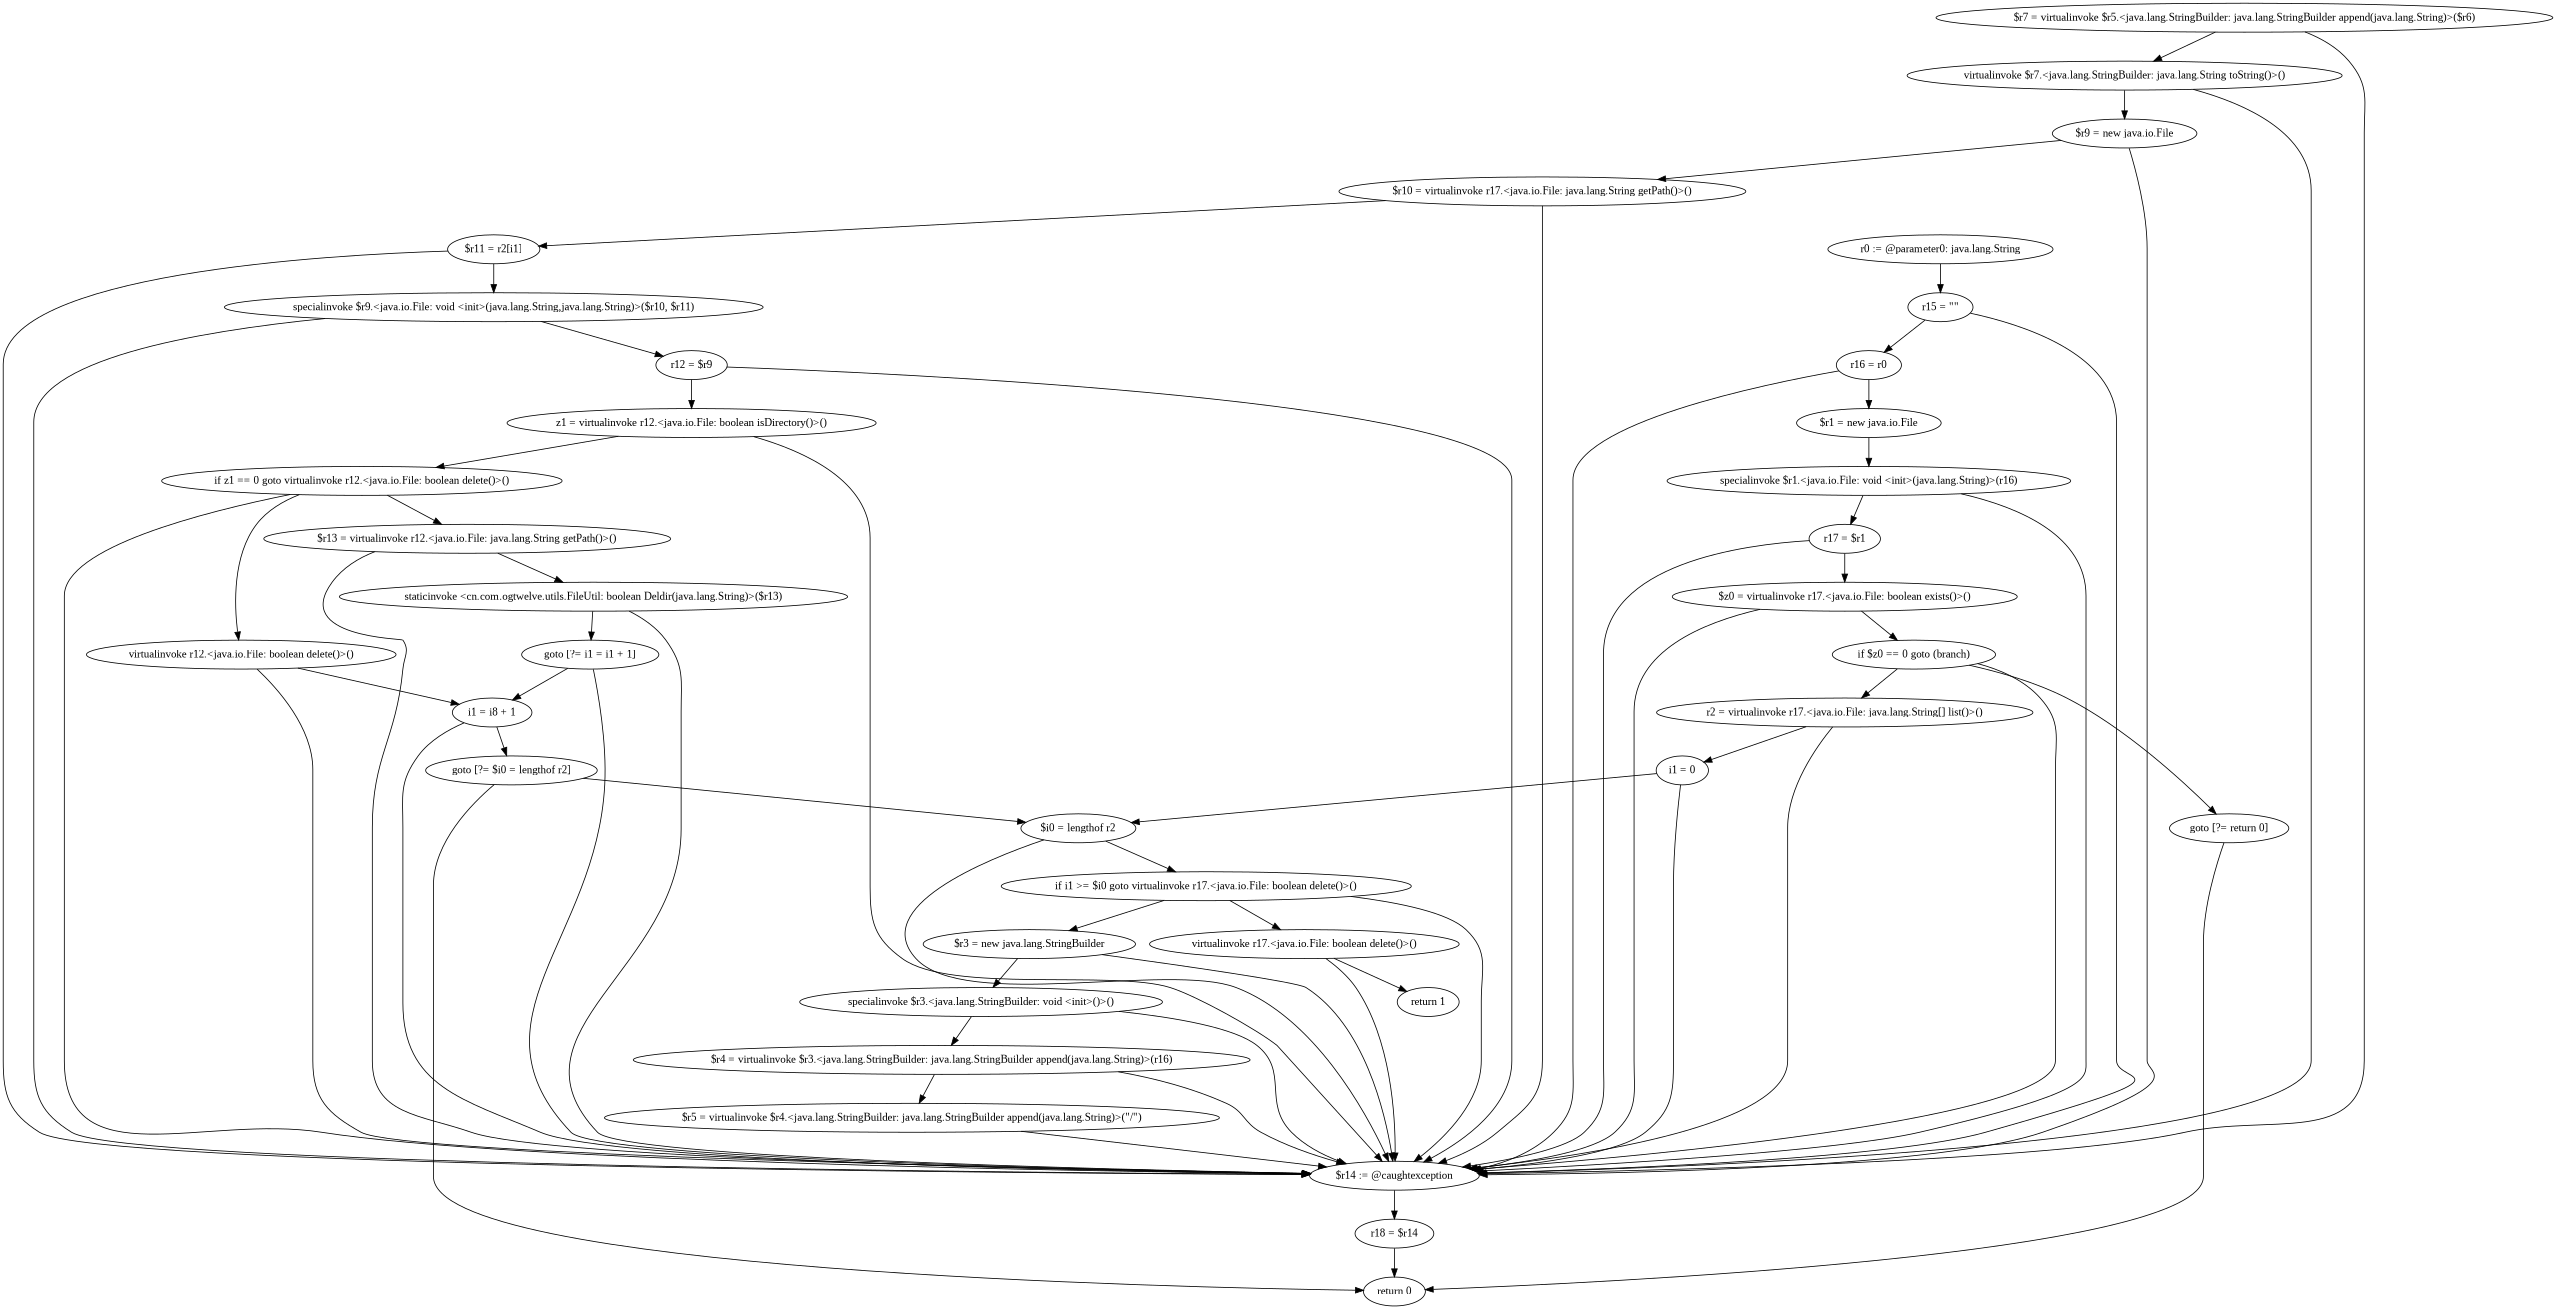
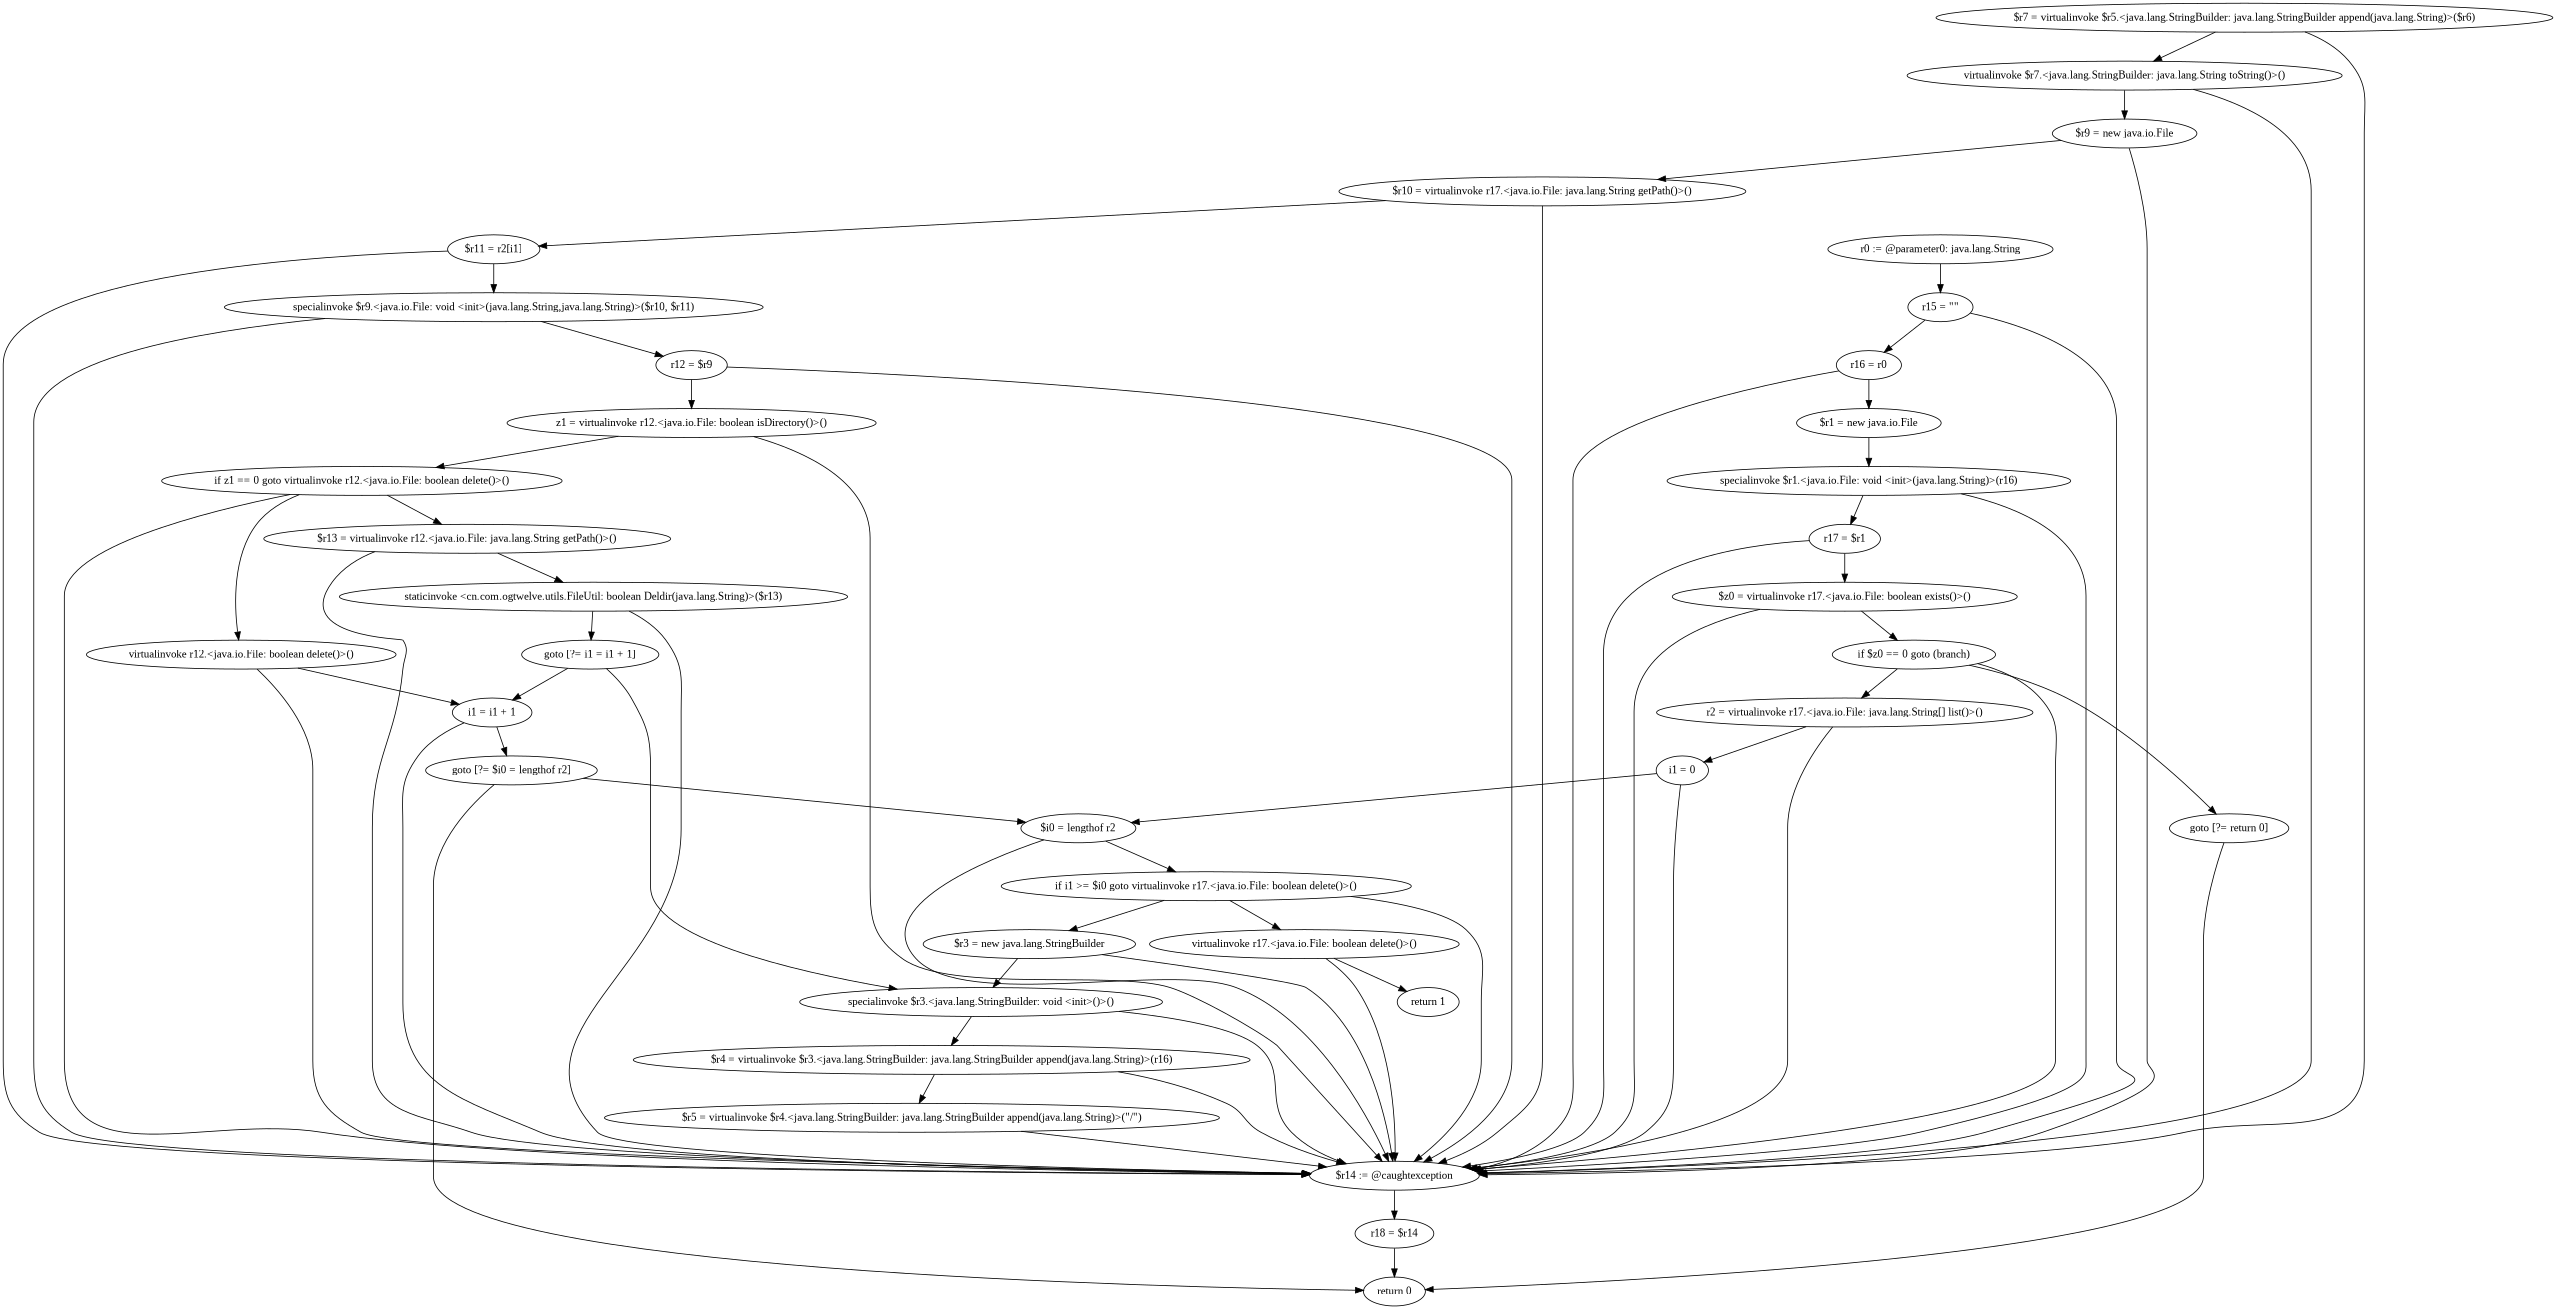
node "i1 = i8 + 1": label "i1 = i8 + 1" -> "i1 = i1 + 1"
edge "goto [?= i1 = i1 + 1]" -> "$r14 := @caughtexception": now "goto [?= i1 = i1 + 1]" -> "specialinvoke $r3.<java.lang.StringBuilder: void <init>()>()"
